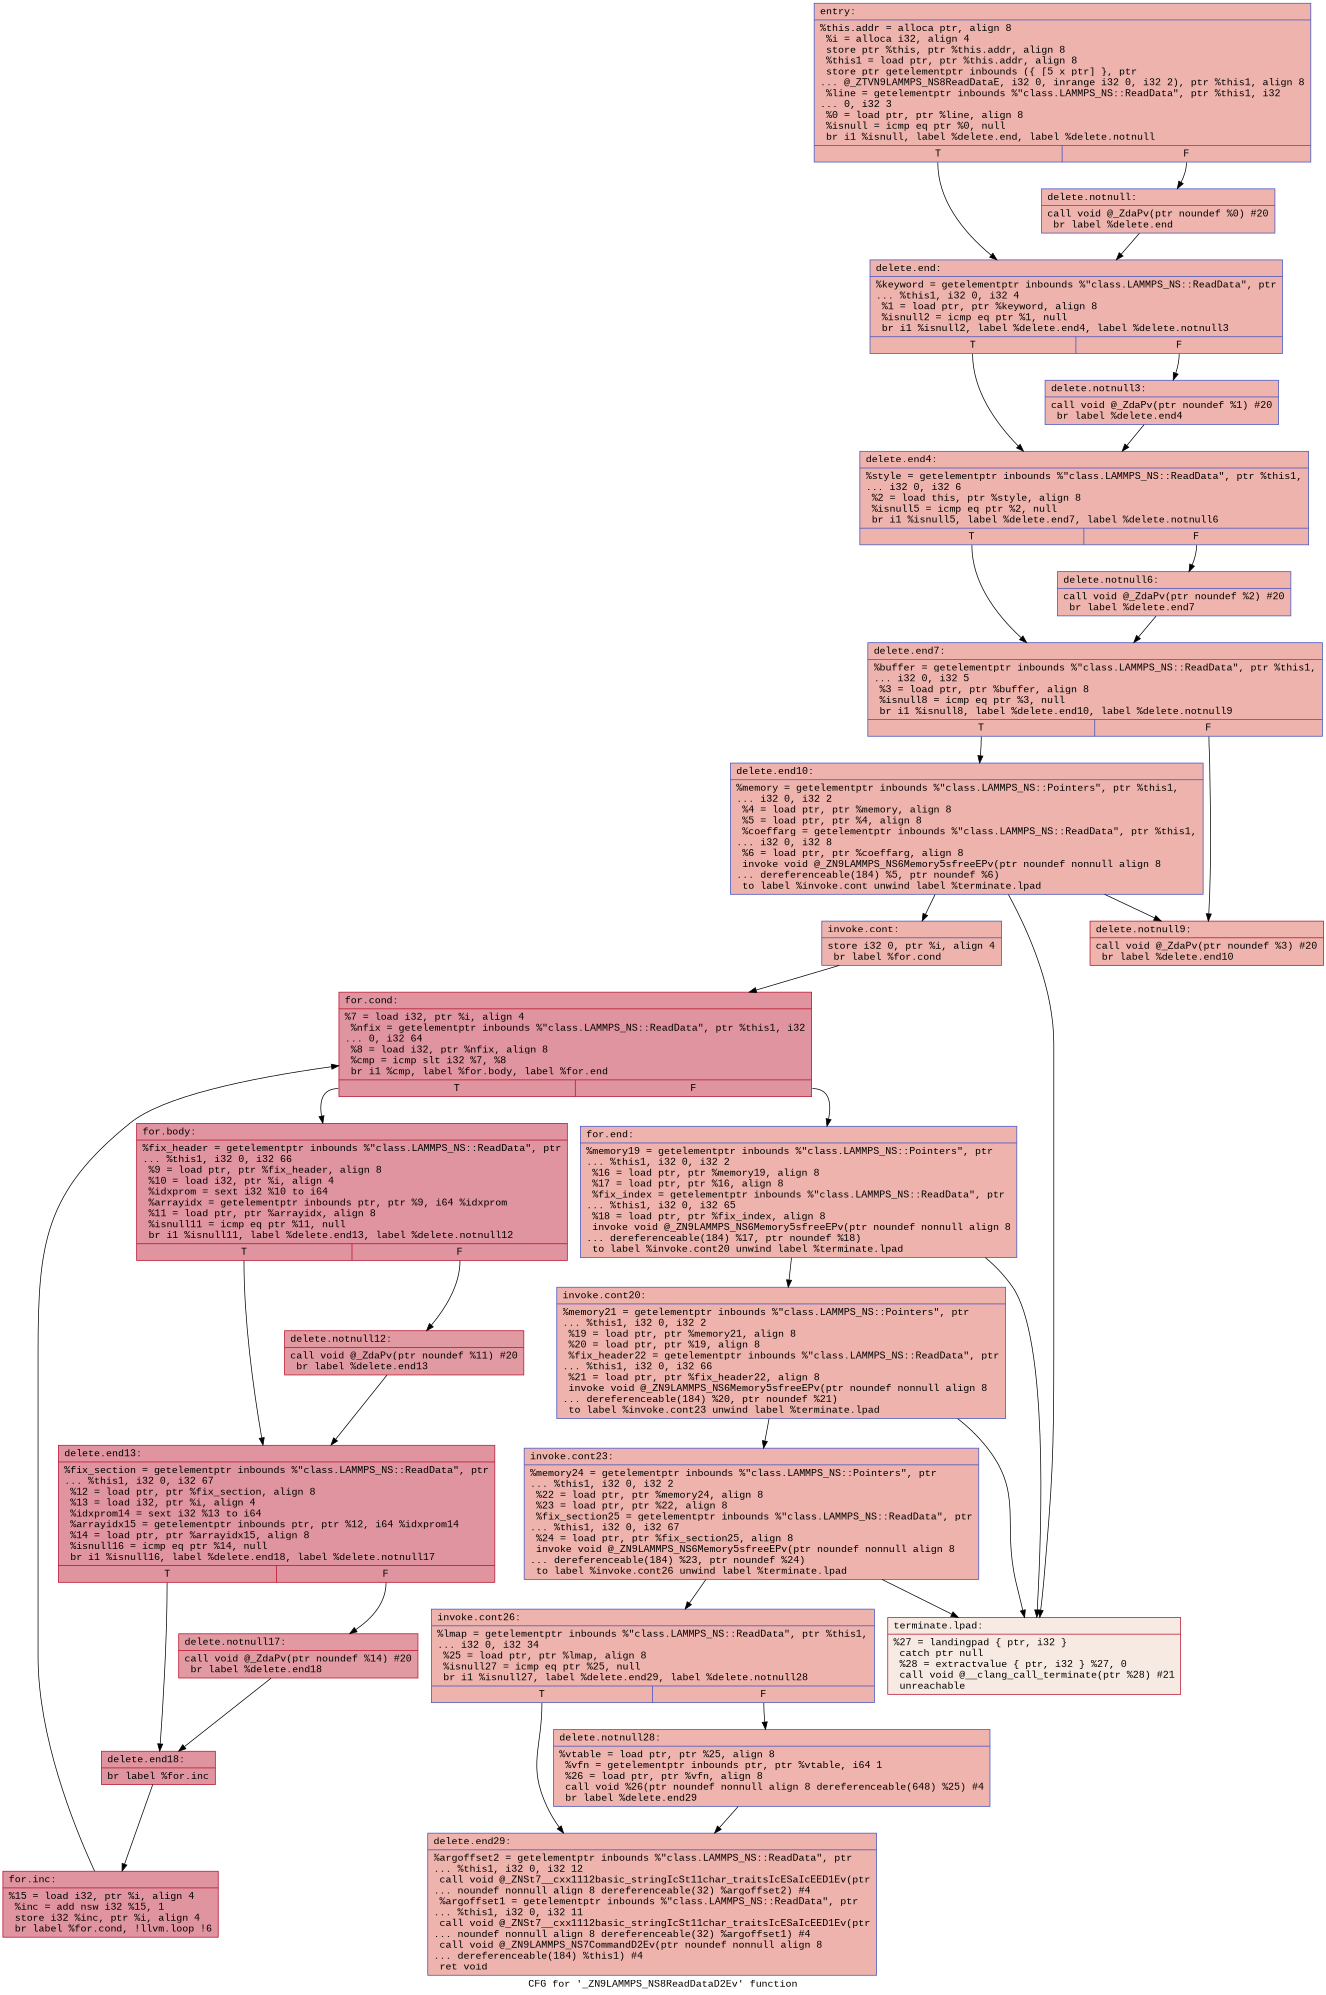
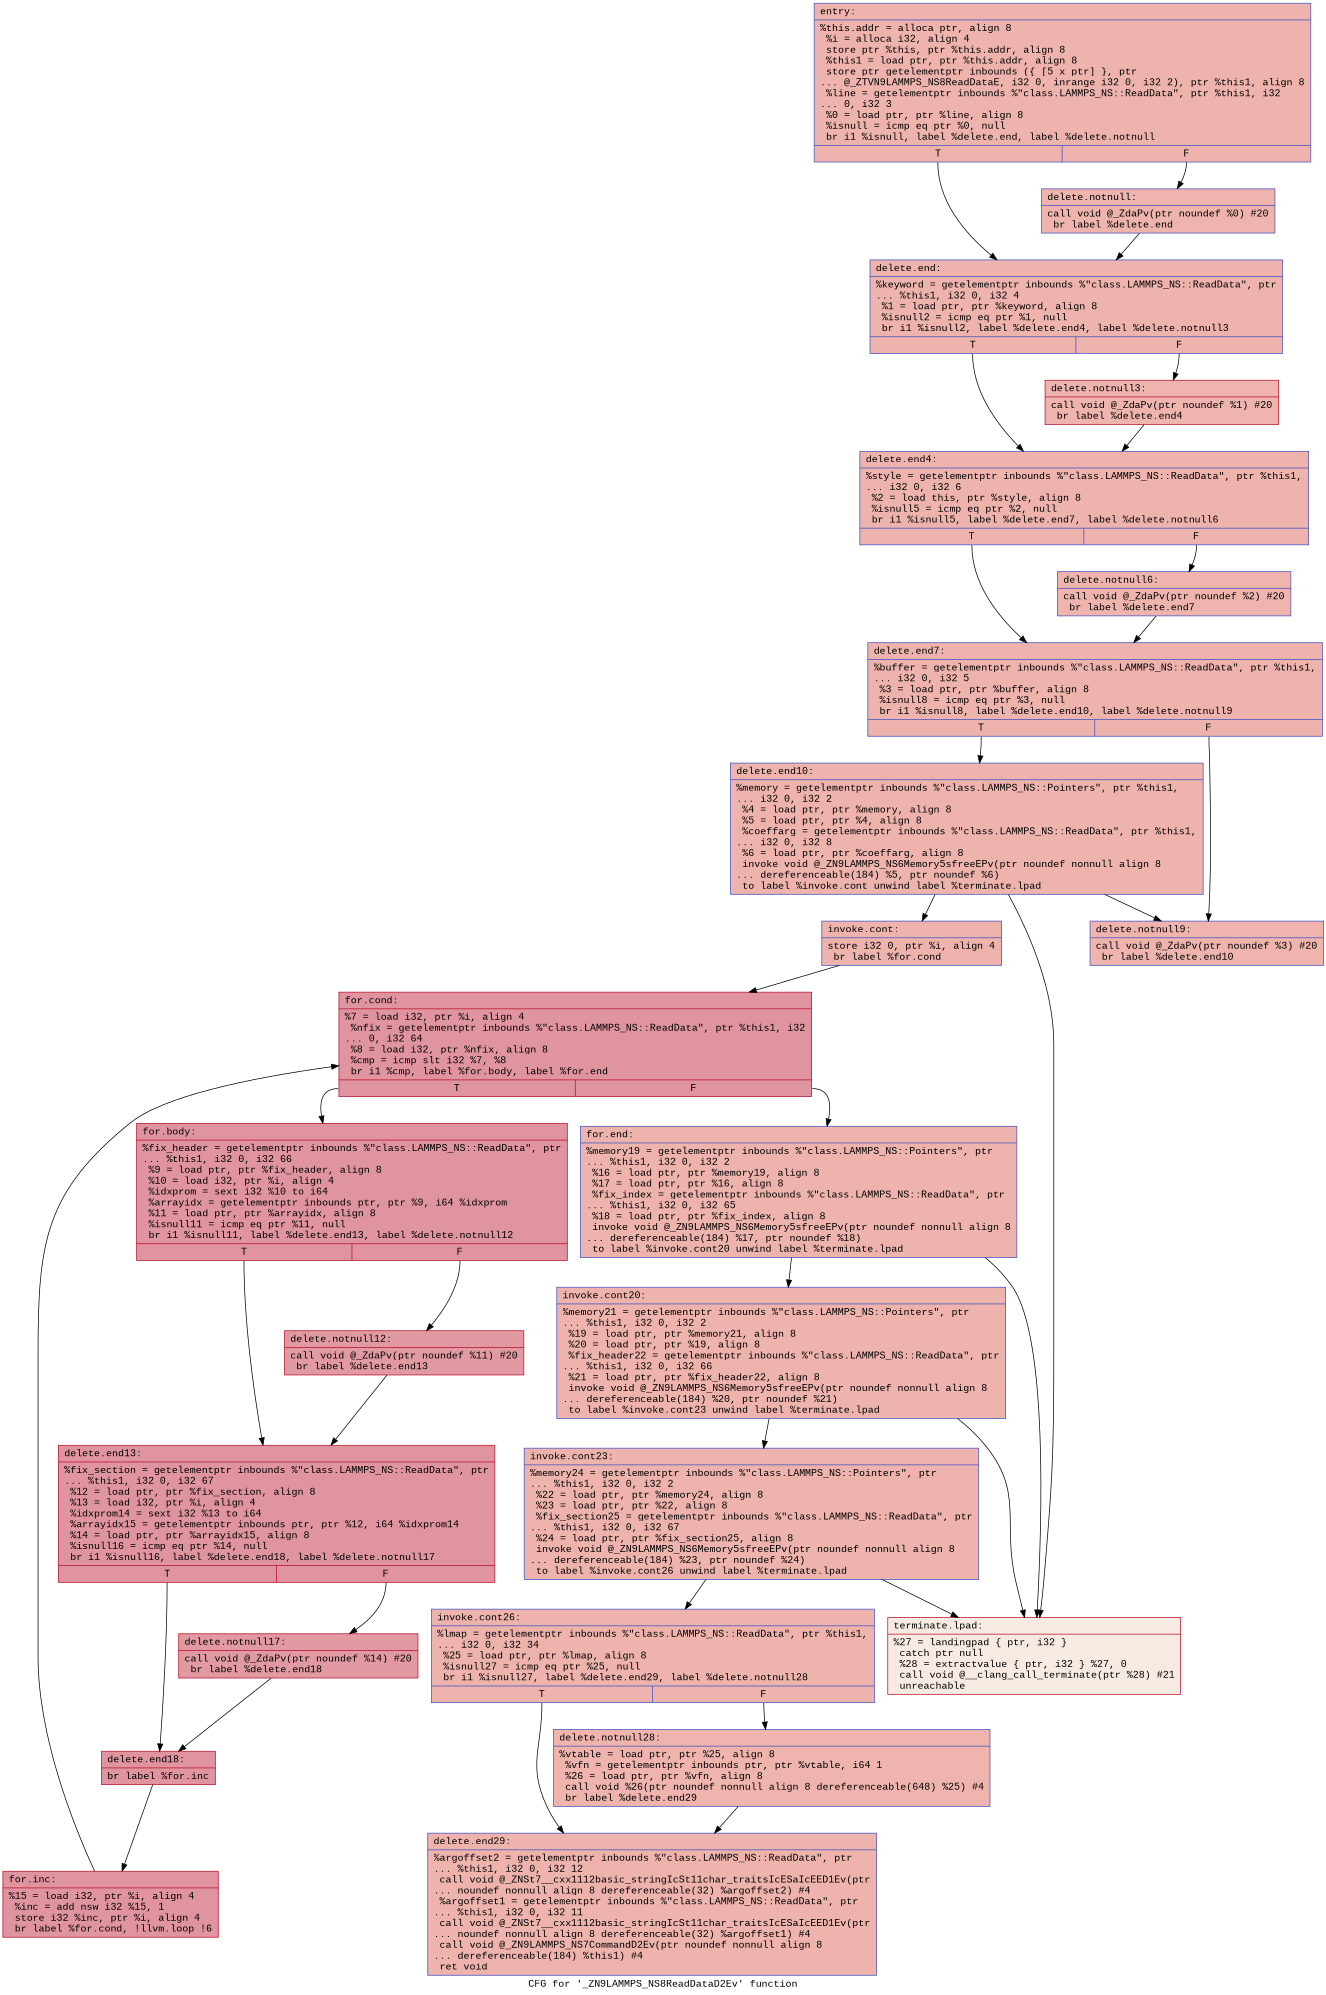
node "delete.notnull3:": color #3d50c3ff -> #b70d28ff
node "delete.notnull9:": color #b70d28ff -> #3d50c3ff
